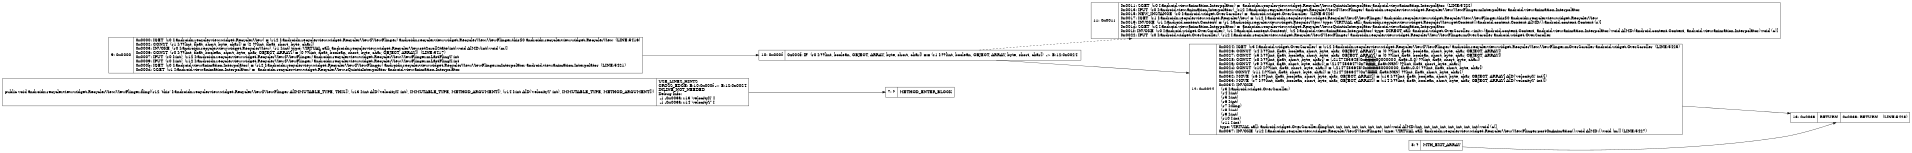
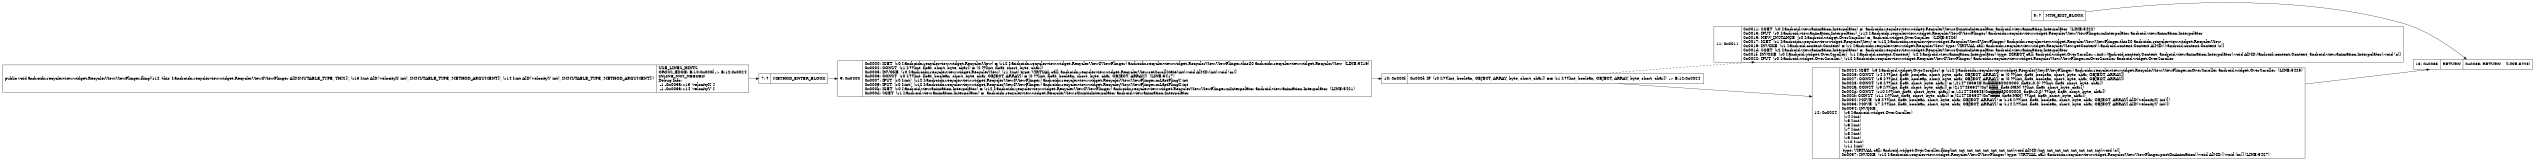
edge "7: ?" -> "9: 0x0000": added
node "12: 0x0024": text "(r7 I:fling)" -> "(r7 I:int)"
node "8: ?": text "MTH_EXIT_ARRAY" -> "MTH_EXIT_BLOCK"
